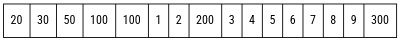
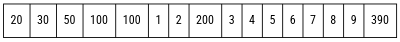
node "20": text "300" -> "390"
